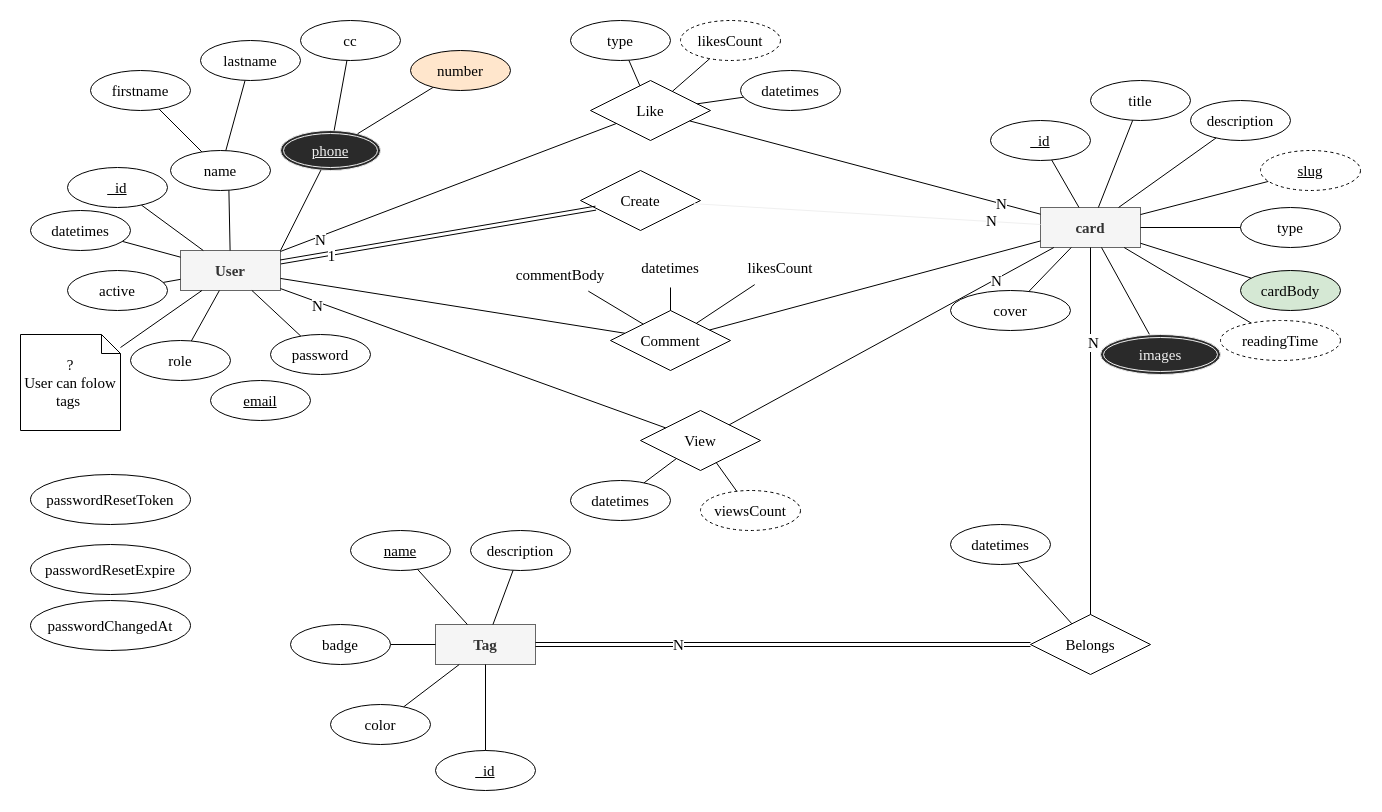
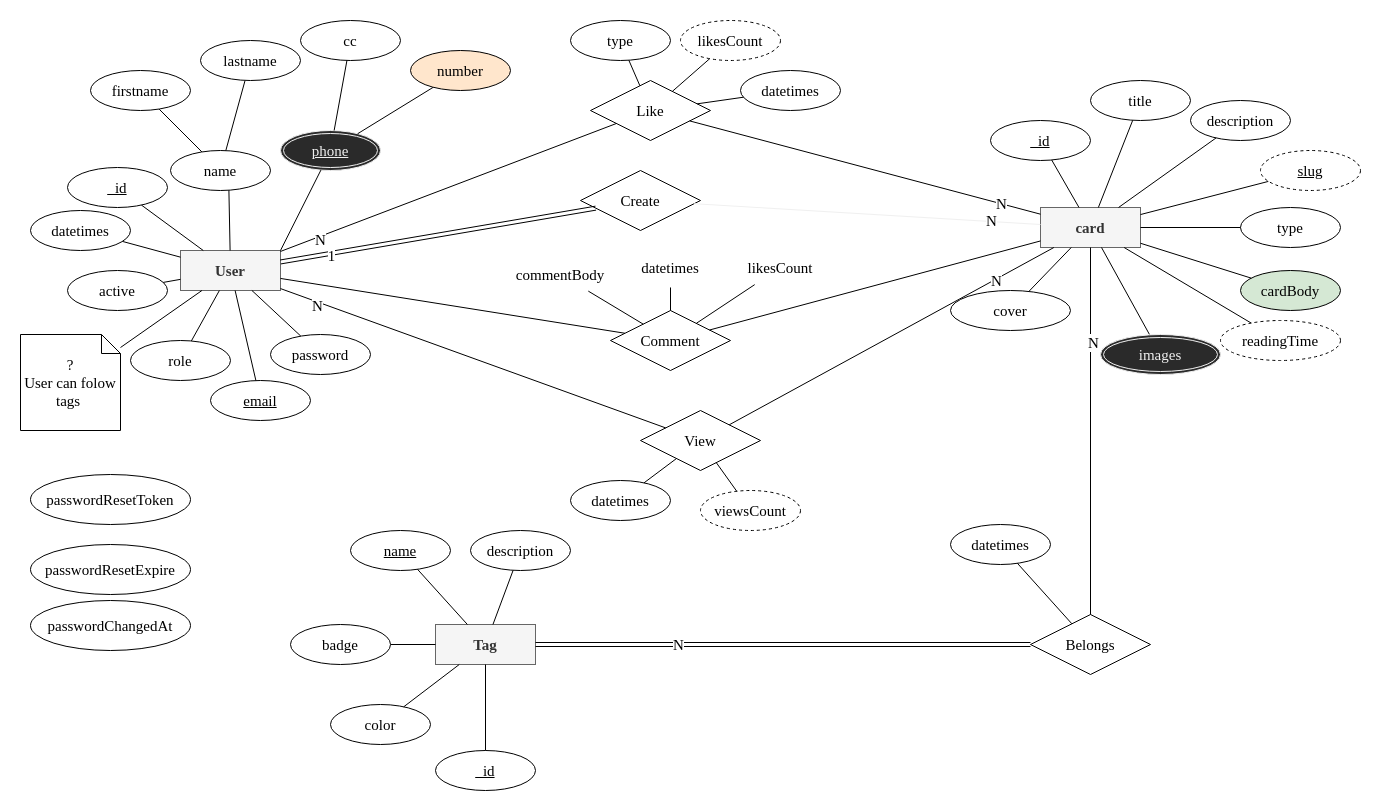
edge "User" -- "email": added
